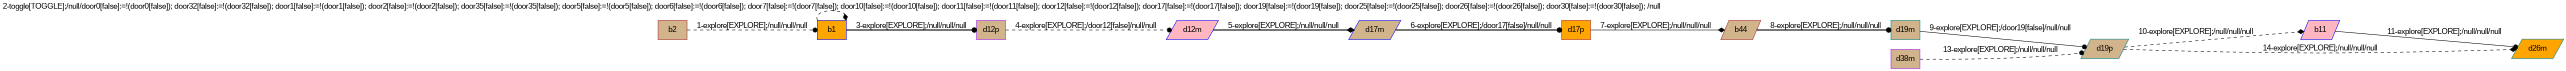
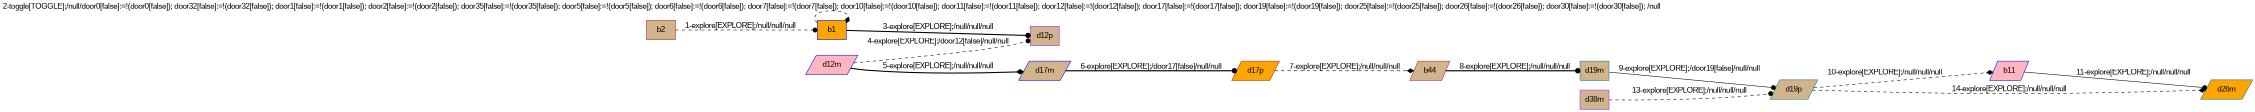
edge "d12p" -> "d12m": reversed
node "d17p": shape box -> parallelogram
edge "d17p" -> "b44": style solid -> dashed
